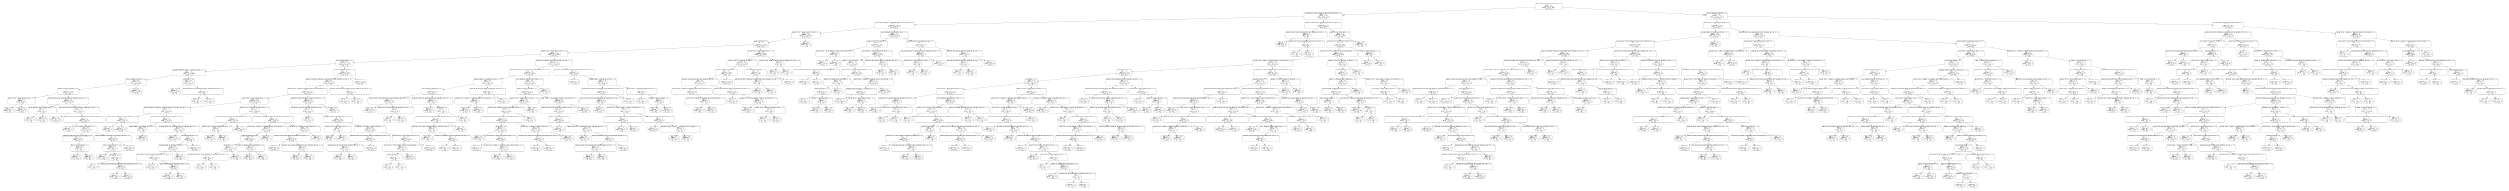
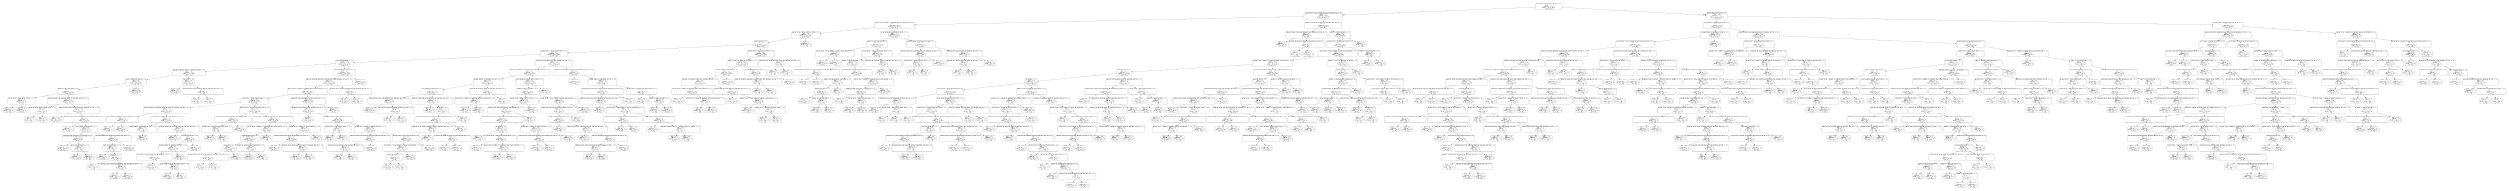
node "gini = 0.0 samples = 10 value = [[0, 11] [11, 0]]": removed
node "gini = 0.0 samples = 60 value = [[0, 94] [94, 0]]": added
node "gini = 0.0 samples = 9 value = [[0, 12] [12, 0]]": removed
node "gini = 0.0 samples = 14 value = [[0, 26] [26, 0]]": added
node "gini = 0.0 samples = 5 value = [[0, 11] [11, 0]]": added
node "gini = 0.0 samples = 21 value = [[0, 43] [43, 0]]": added
node "gini = 0.0 samples = 57 value = [[0, 84] [84, 0]]": added
